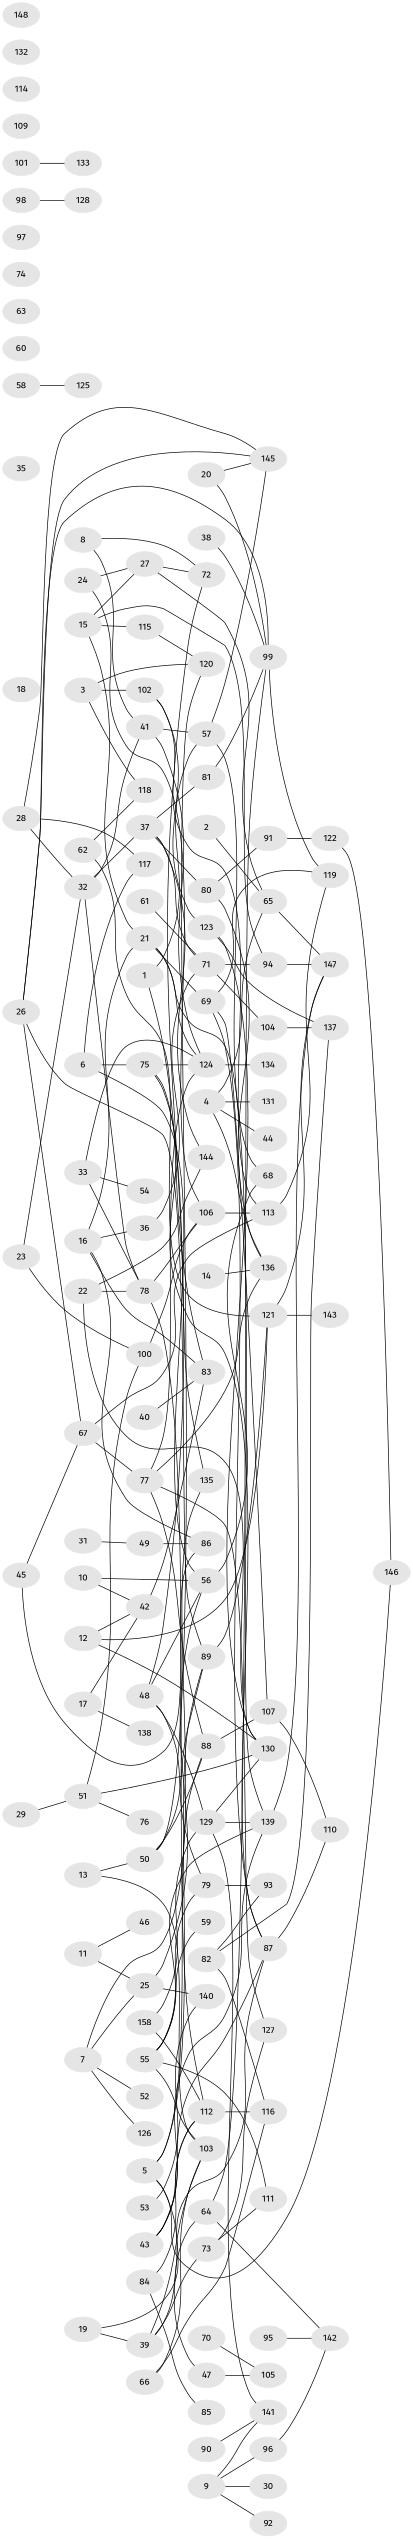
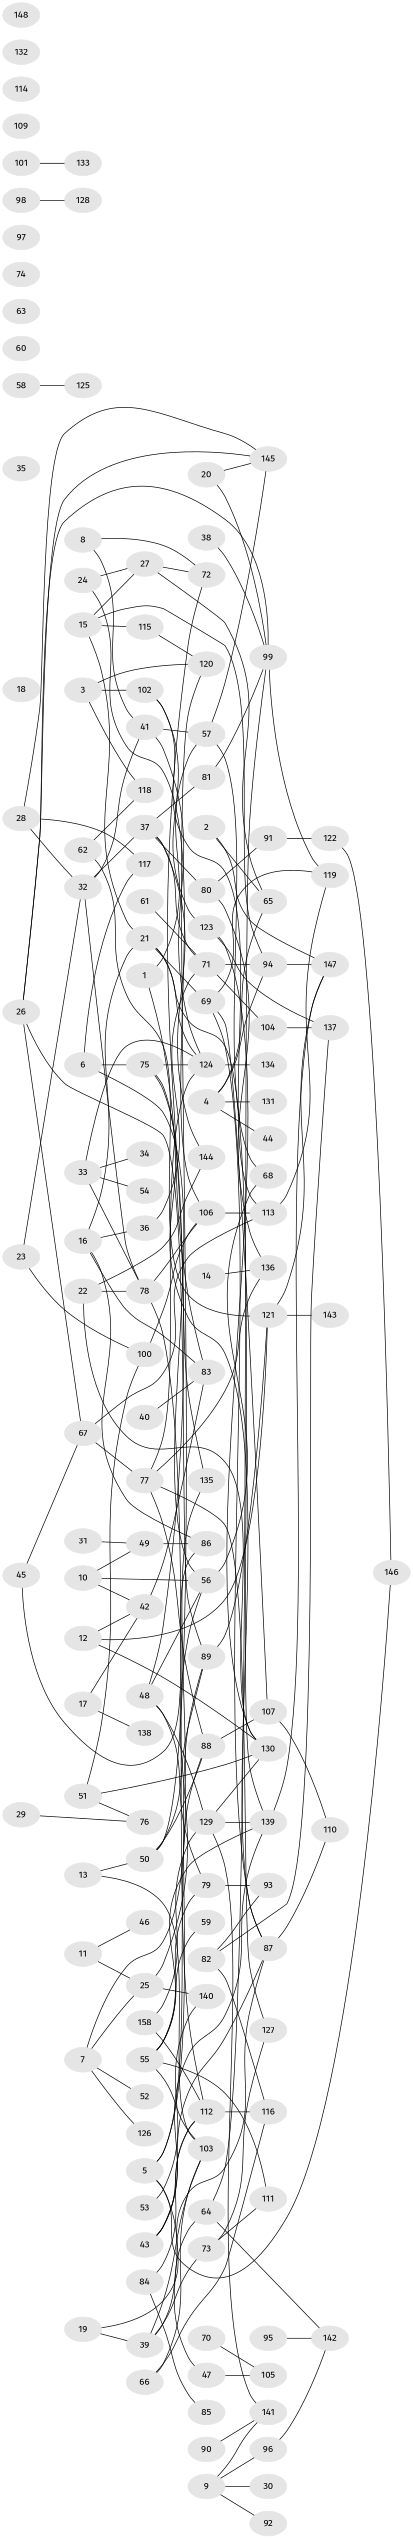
edge "65" -- "147": now "2" -- "147"
node "34": added
edge "4" -- "136": now "4" -- "94"
edge "49" -- "10": added
edge "51" -- "29": now "76" -- "29"
